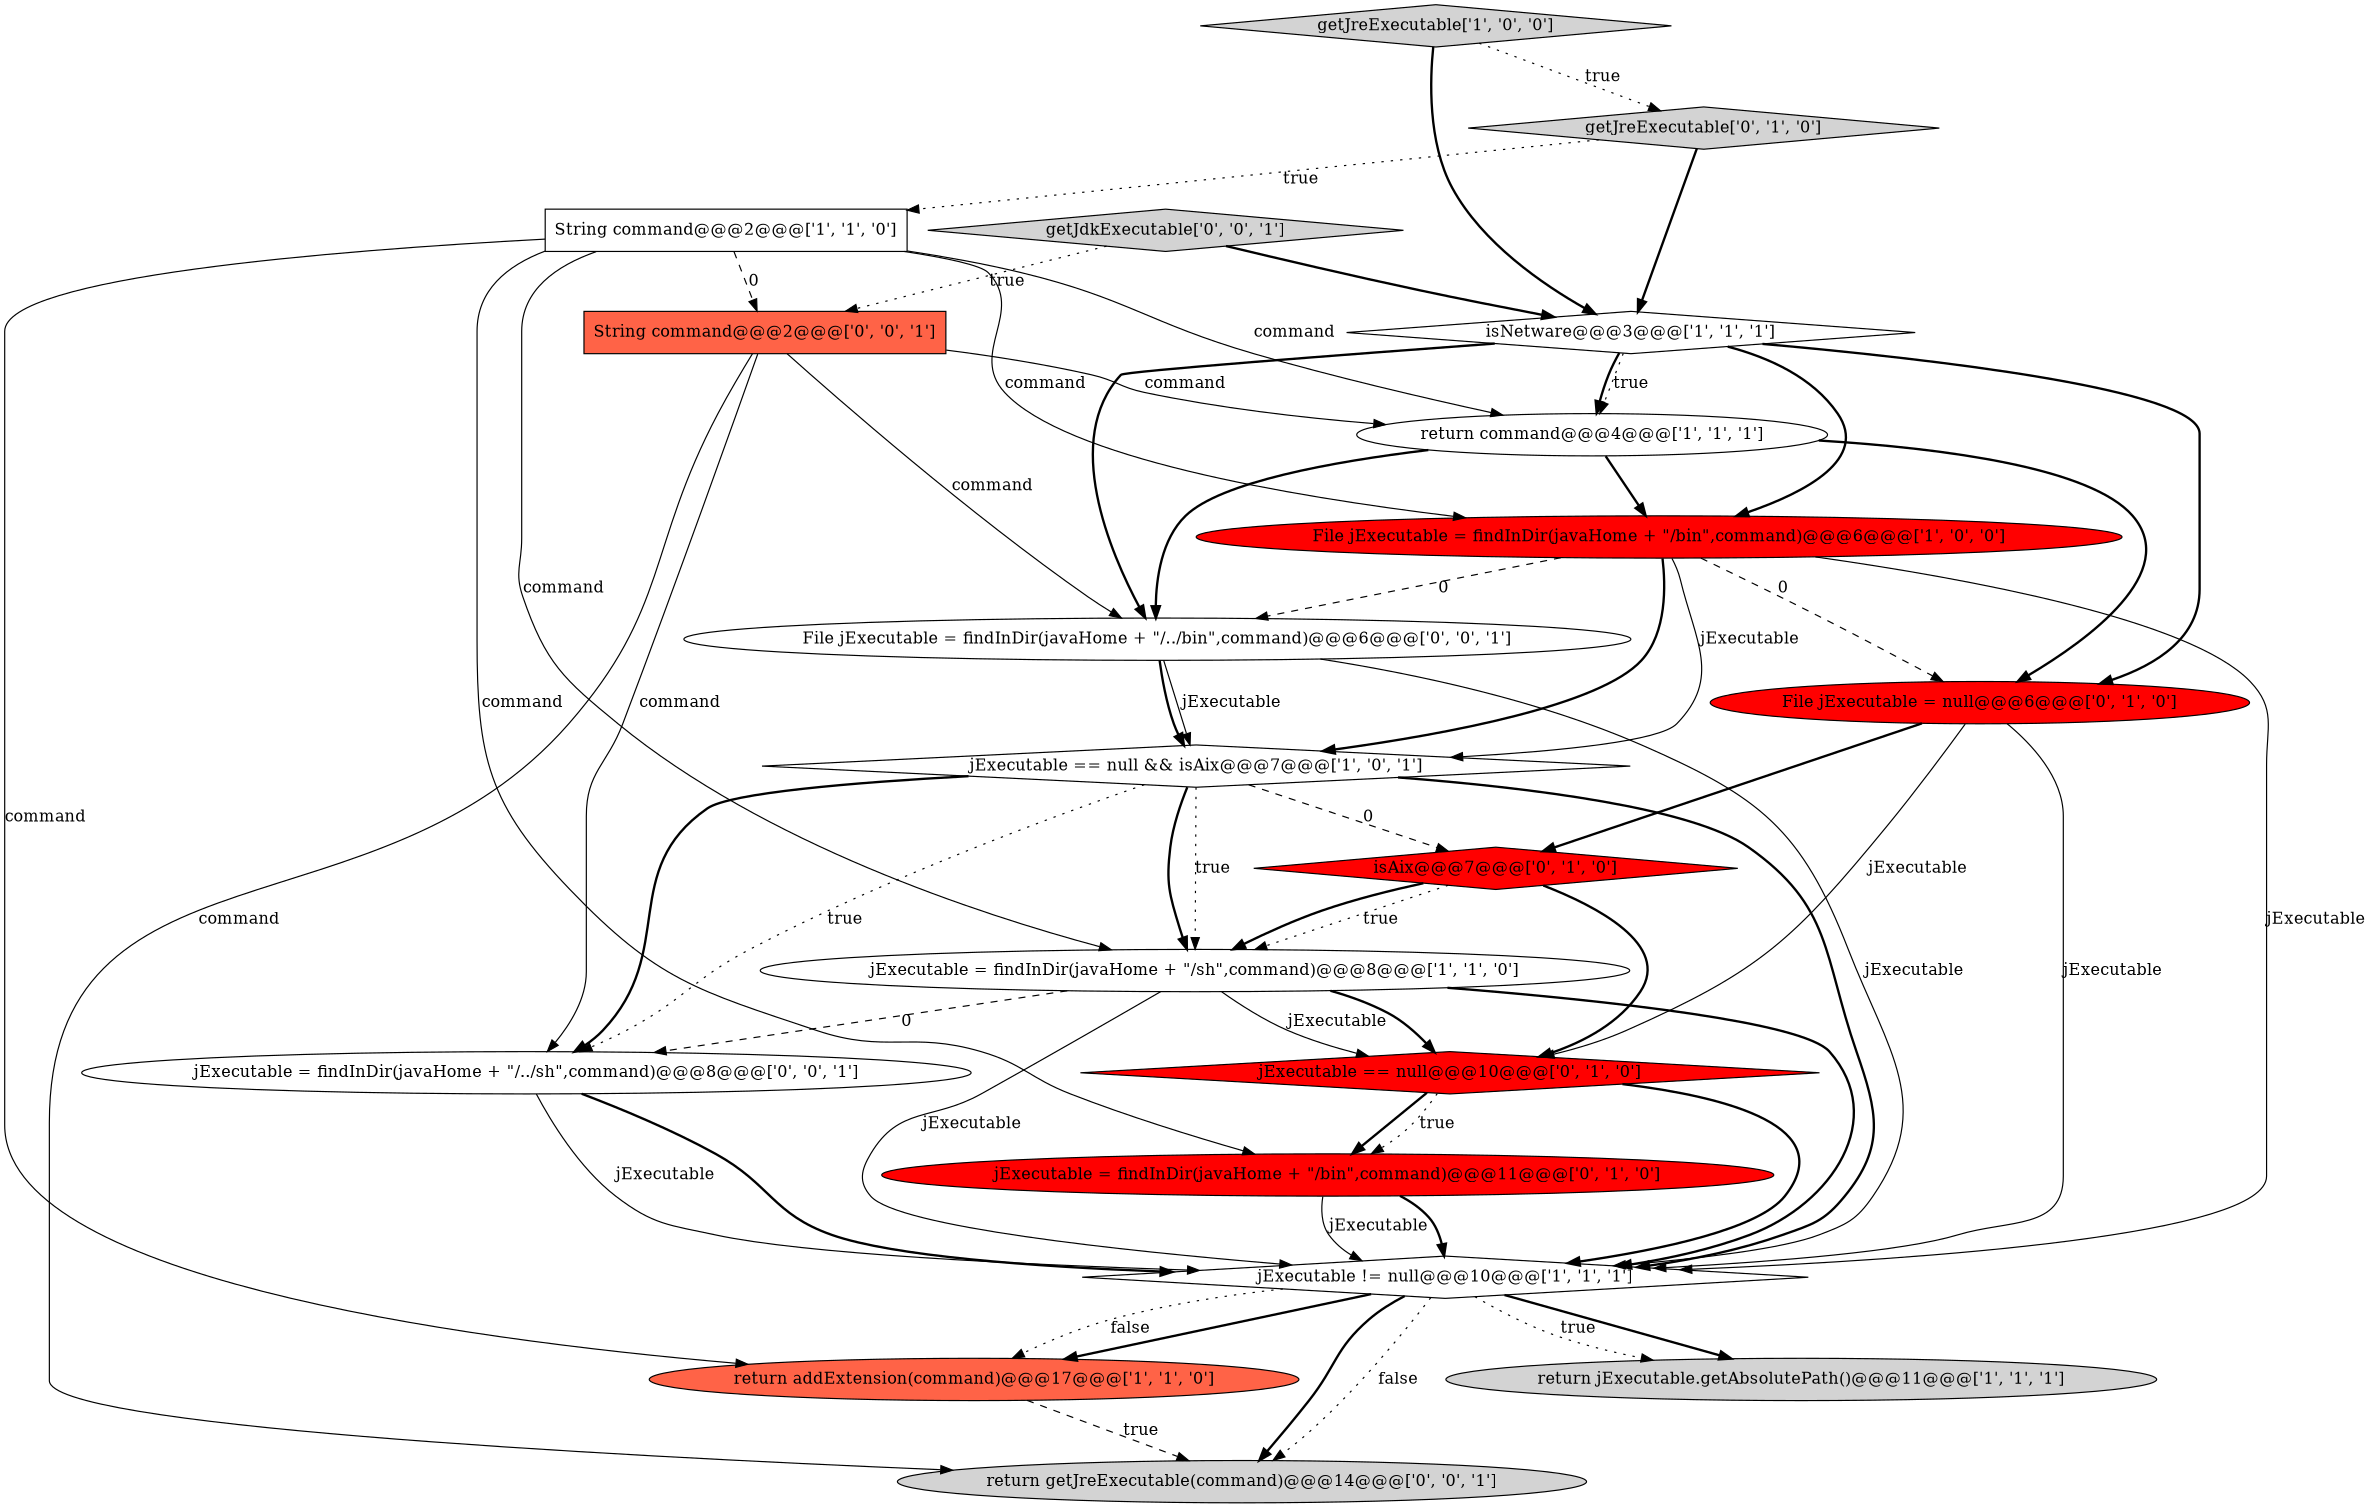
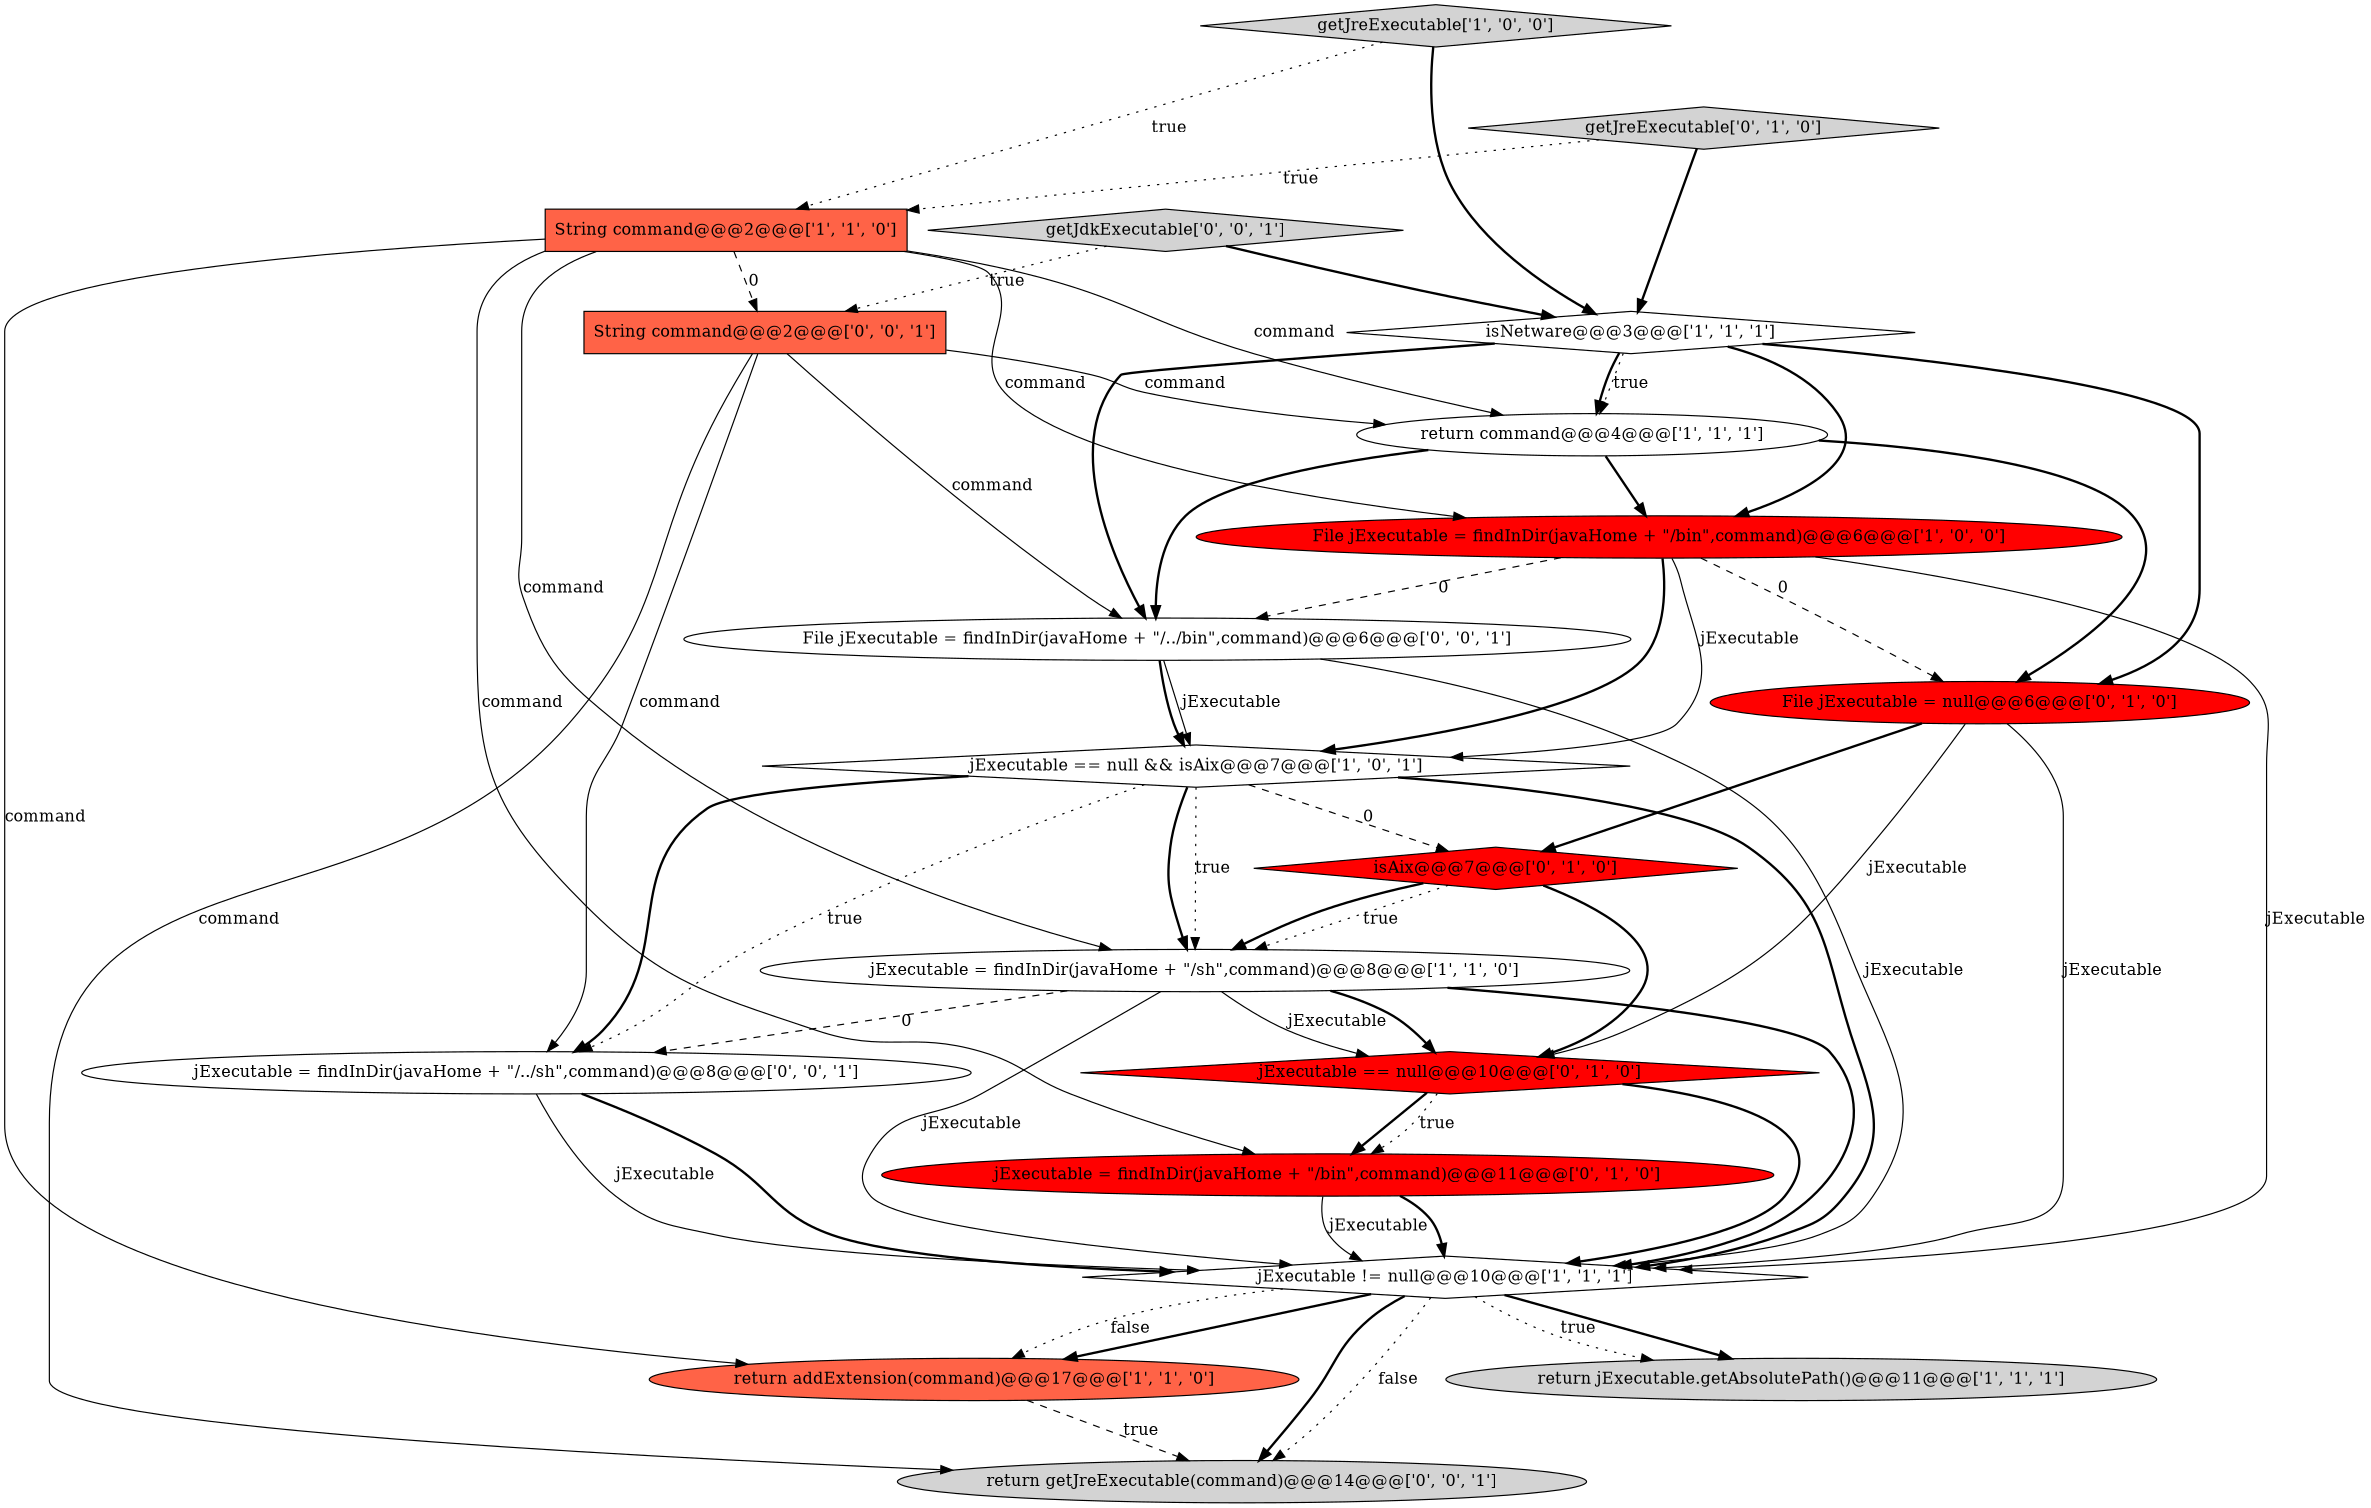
edge "getJreExecutable['1', '0', '0']" -> "getJreExecutable['0', '1', '0']": now "getJreExecutable['1', '0', '0']" -> "String command@@@2@@@['1', '1', '0']"
node "String command@@@2@@@['1', '1', '0']": fillcolor white -> tomato
